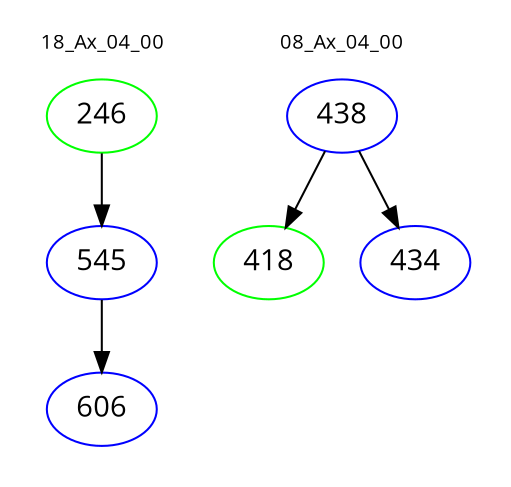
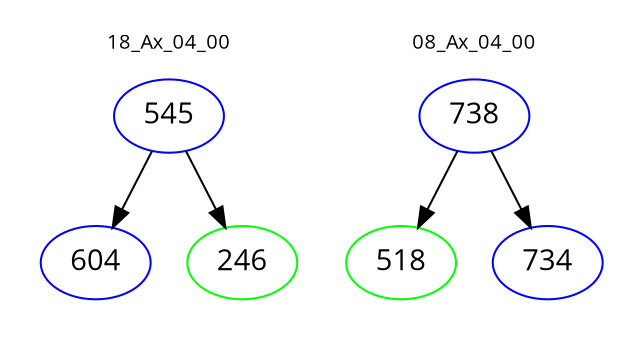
node "438": label "438" -> "738"
edge "246" -> "545": reversed
node "418": label "418" -> "518"
node "434": label "434" -> "734"
node "606": label "606" -> "604"
